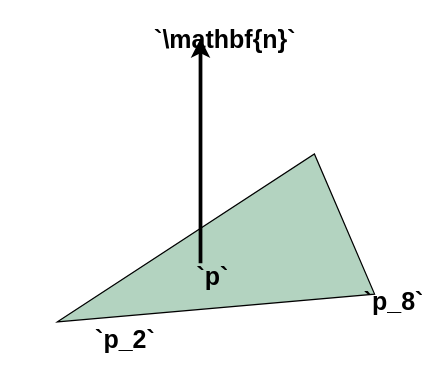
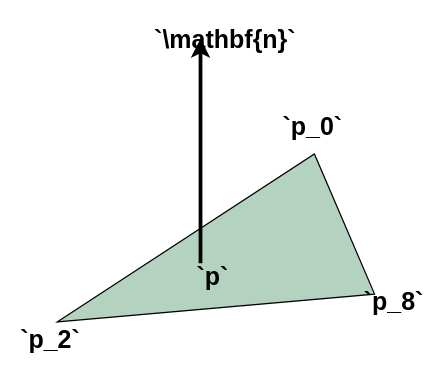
node "`p_0`": added
node "`p_2`": moved (126, 338) -> (51, 338)
